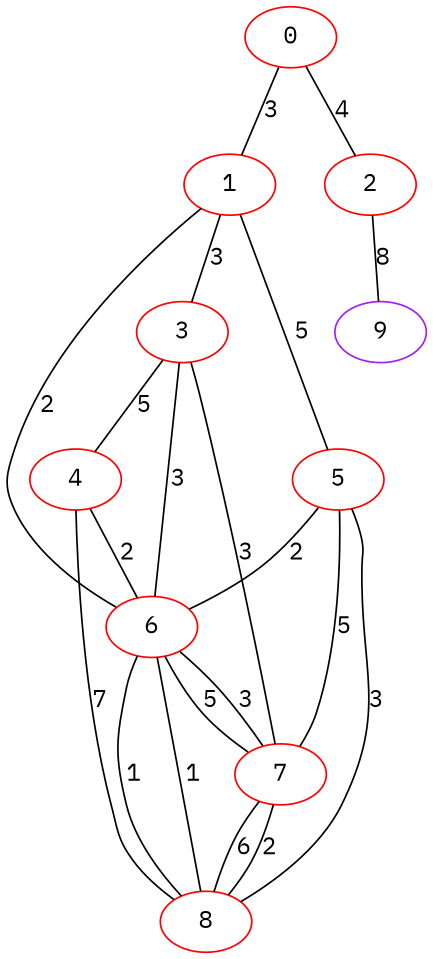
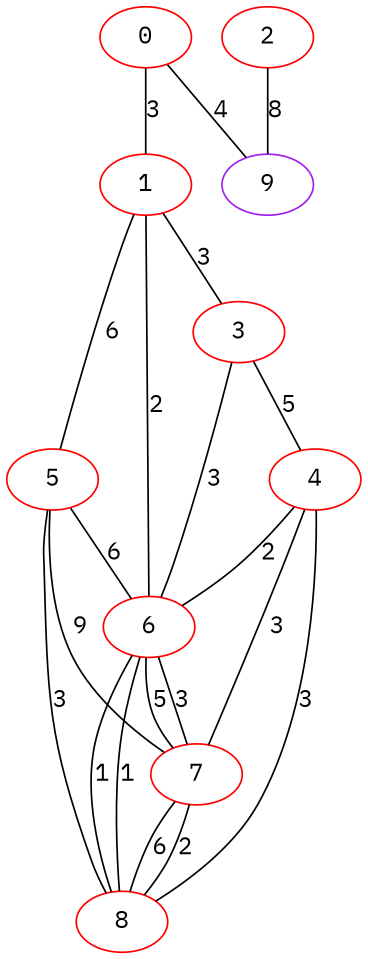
edge "0" -- "2": now "0" -- "9"
edge "1" -- "5": label "5" -> "6"
edge "3" -- "7": now "4" -- "7"
edge "5" -- "6": label "2" -> "6"
edge "5" -- "7": label "5" -> "9"
edge "4" -- "8": label "7" -> "3"
